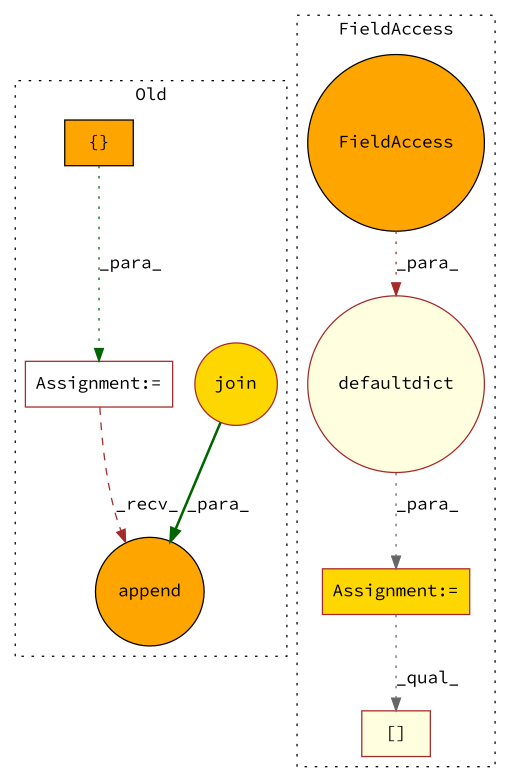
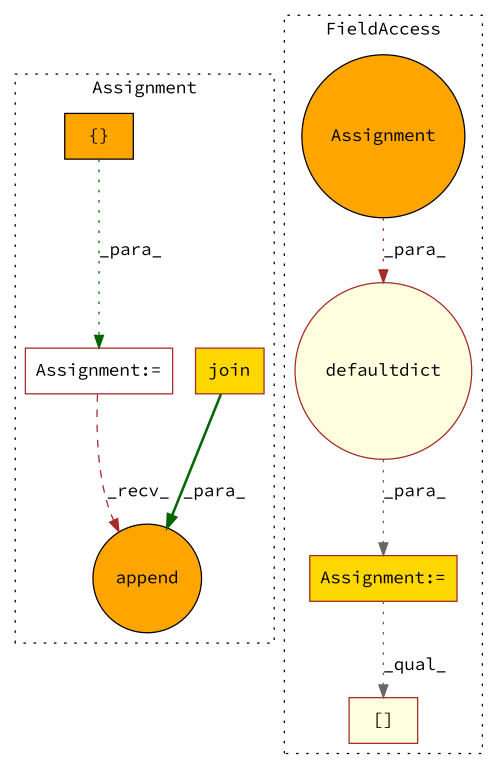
cluster "Old": label "Old" -> "Assignment"
node "FieldAccess": label "FieldAccess" -> "Assignment"
node "join": shape circle -> box
